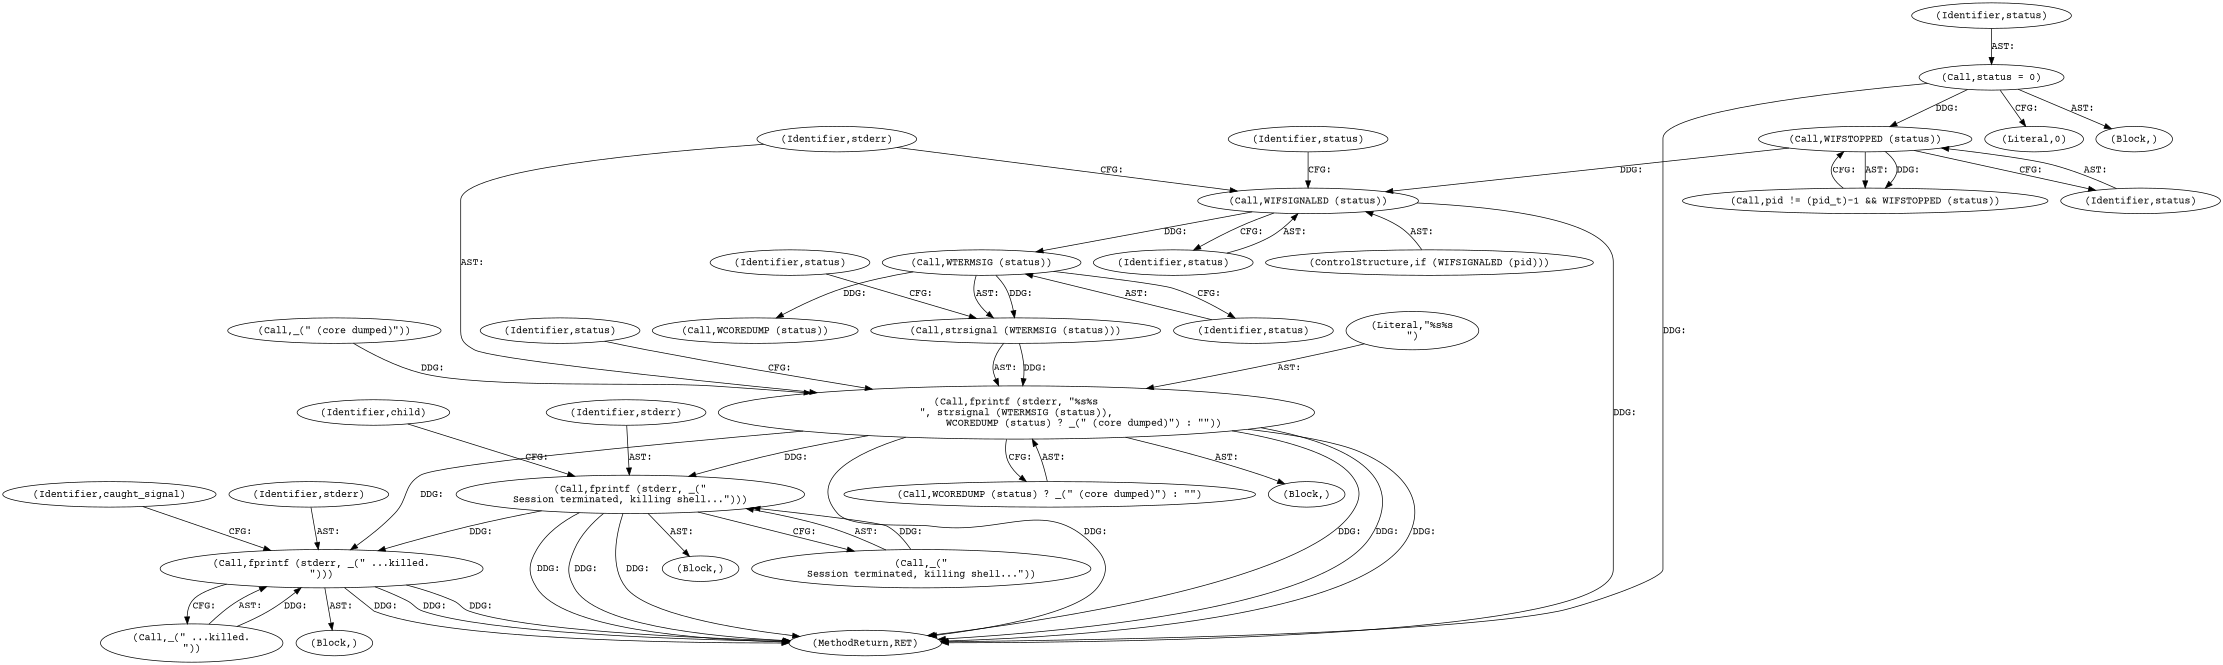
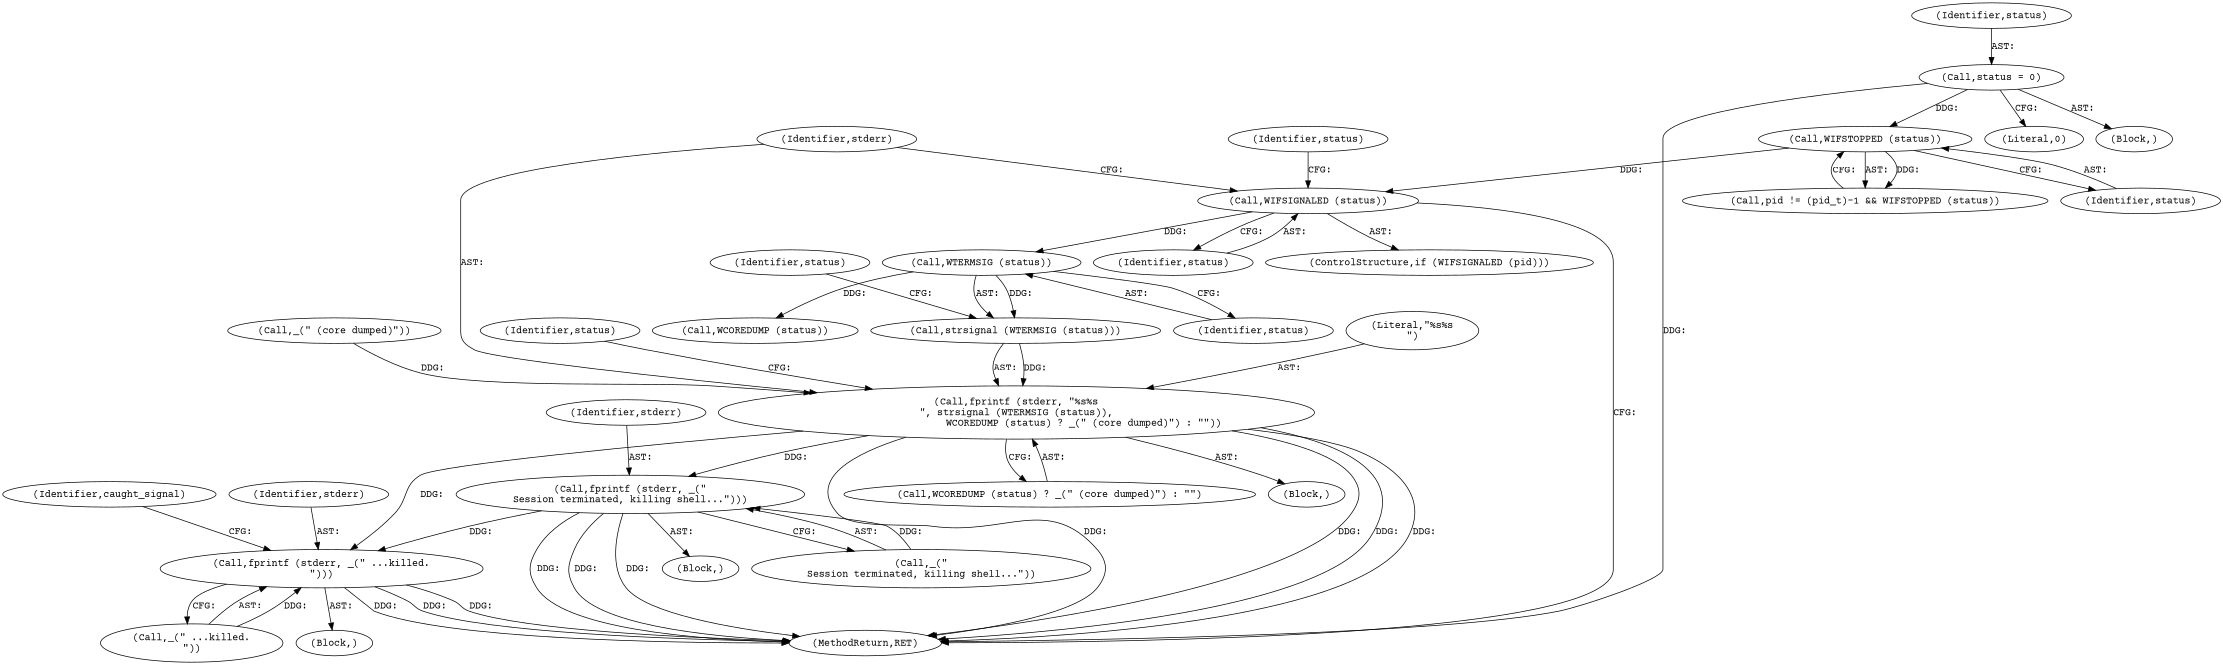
edge "(ControlStructure,if (WIFSIGNALED (pid)))" -> "(Call,WIFSIGNALED (status))": reversed
node "(Identifier,child)": removed
edge "(Call,WIFSIGNALED (status))" -> "(MethodReturn,RET)": label "DDG: " -> "CFG: "
